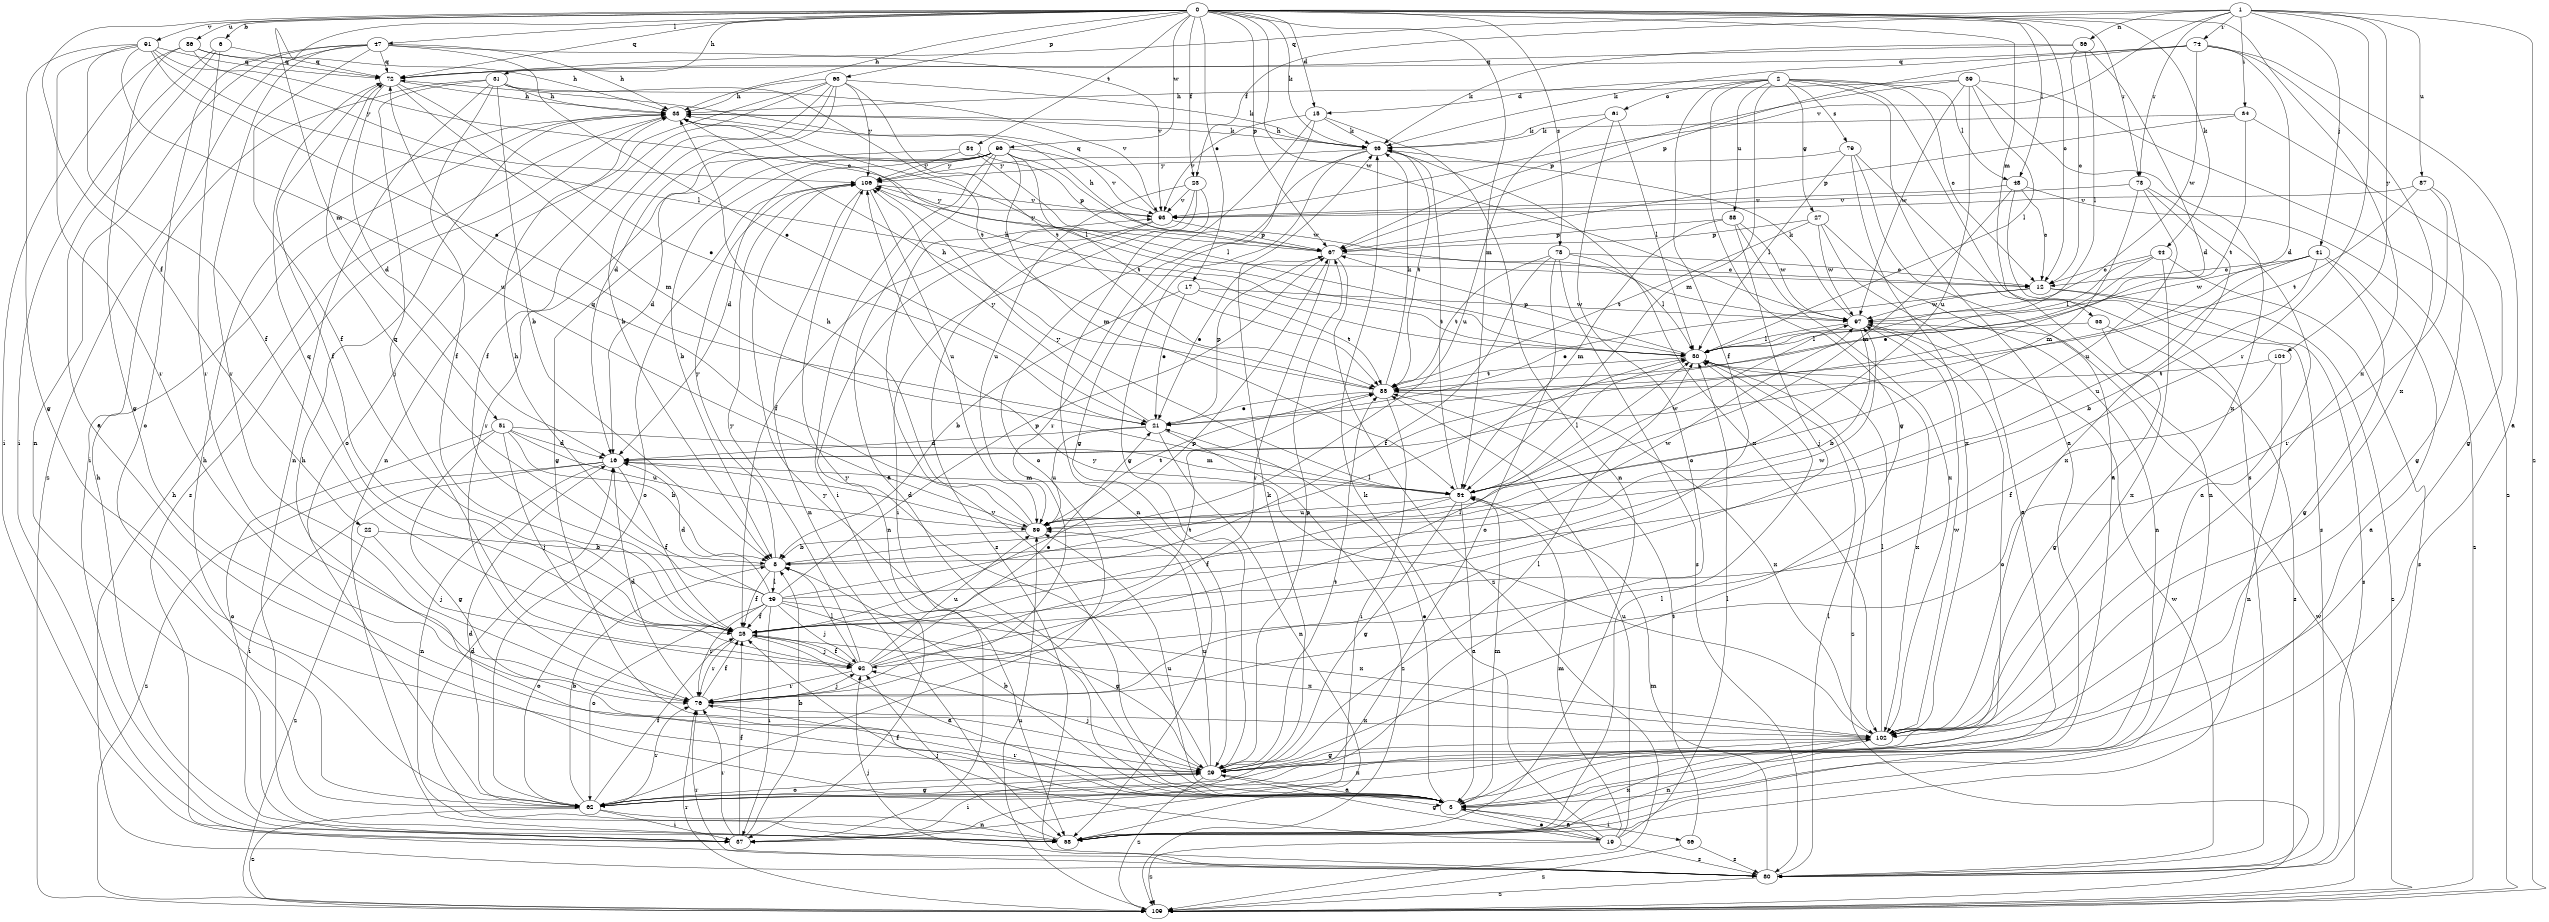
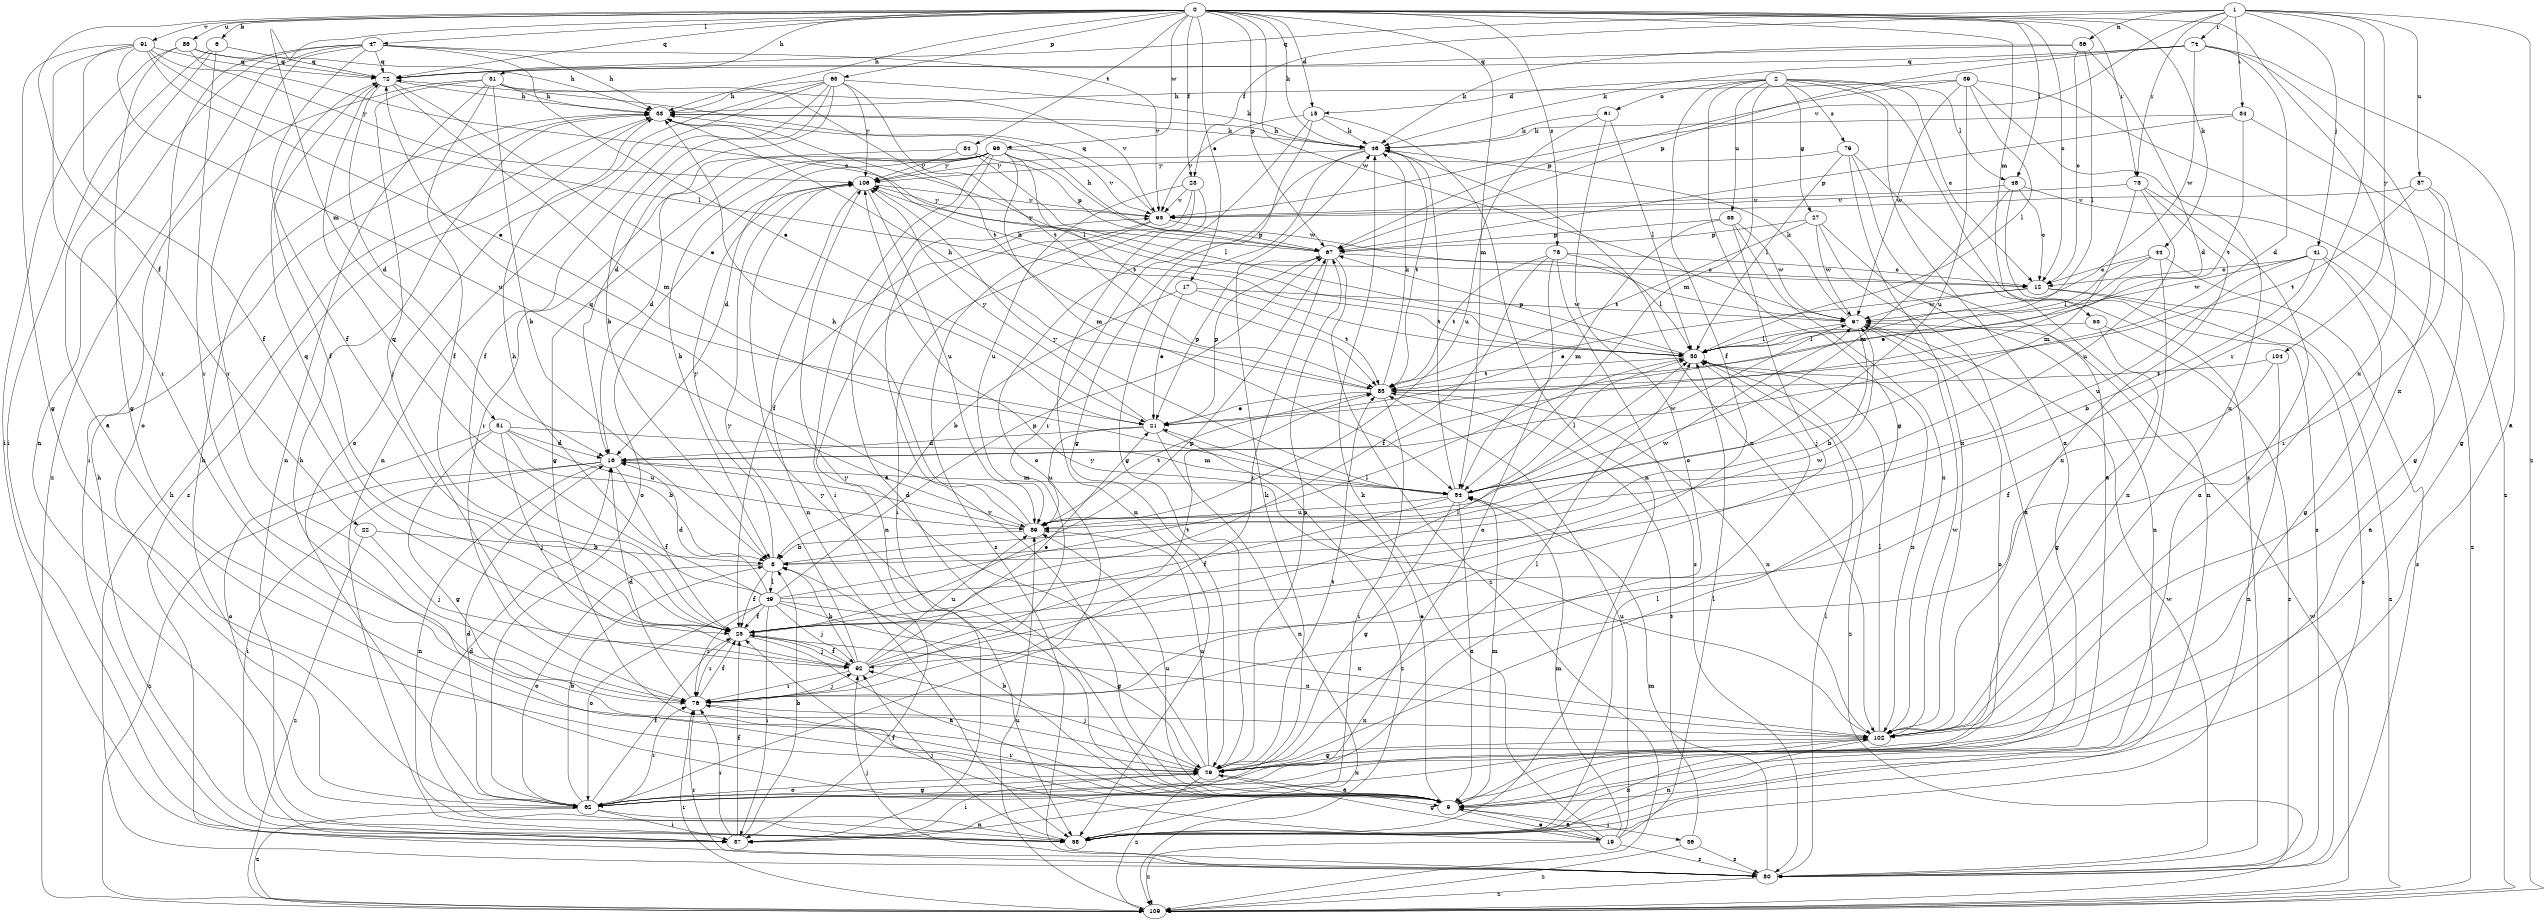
edge "67" -> "21": label "e" -> "p"
edge "92" -> "8": label "l" -> "b"
node "3": label "3" -> "9"
